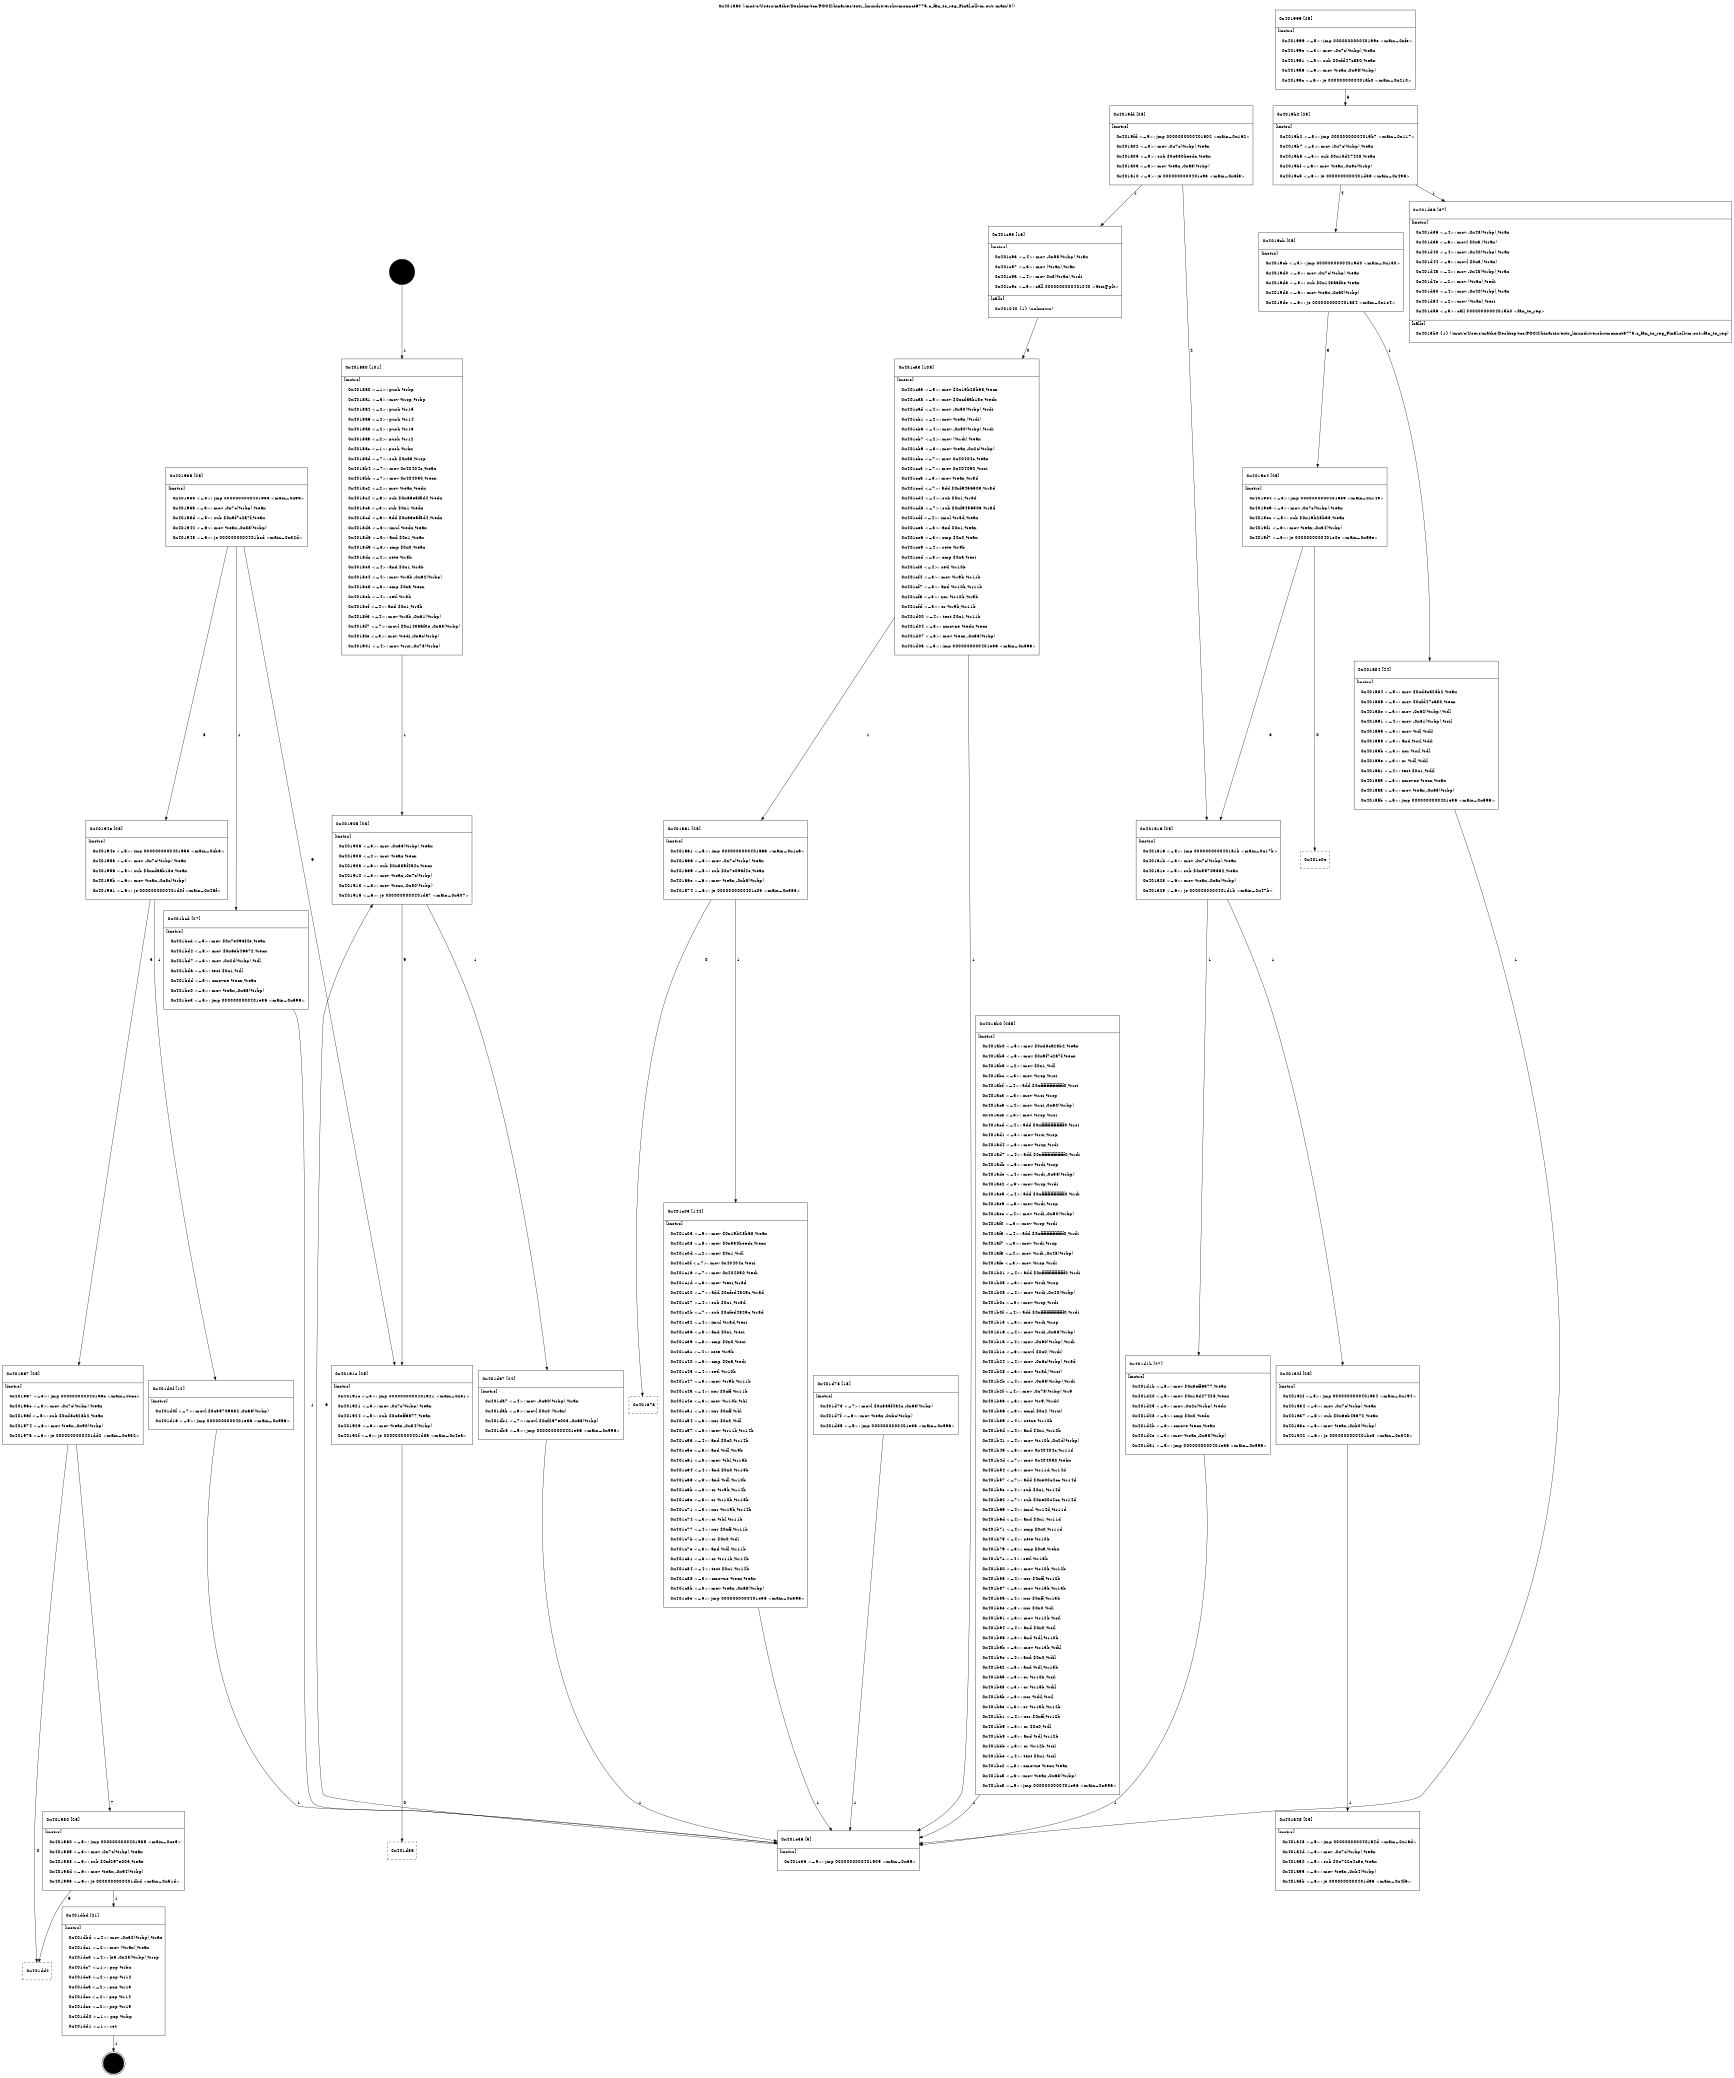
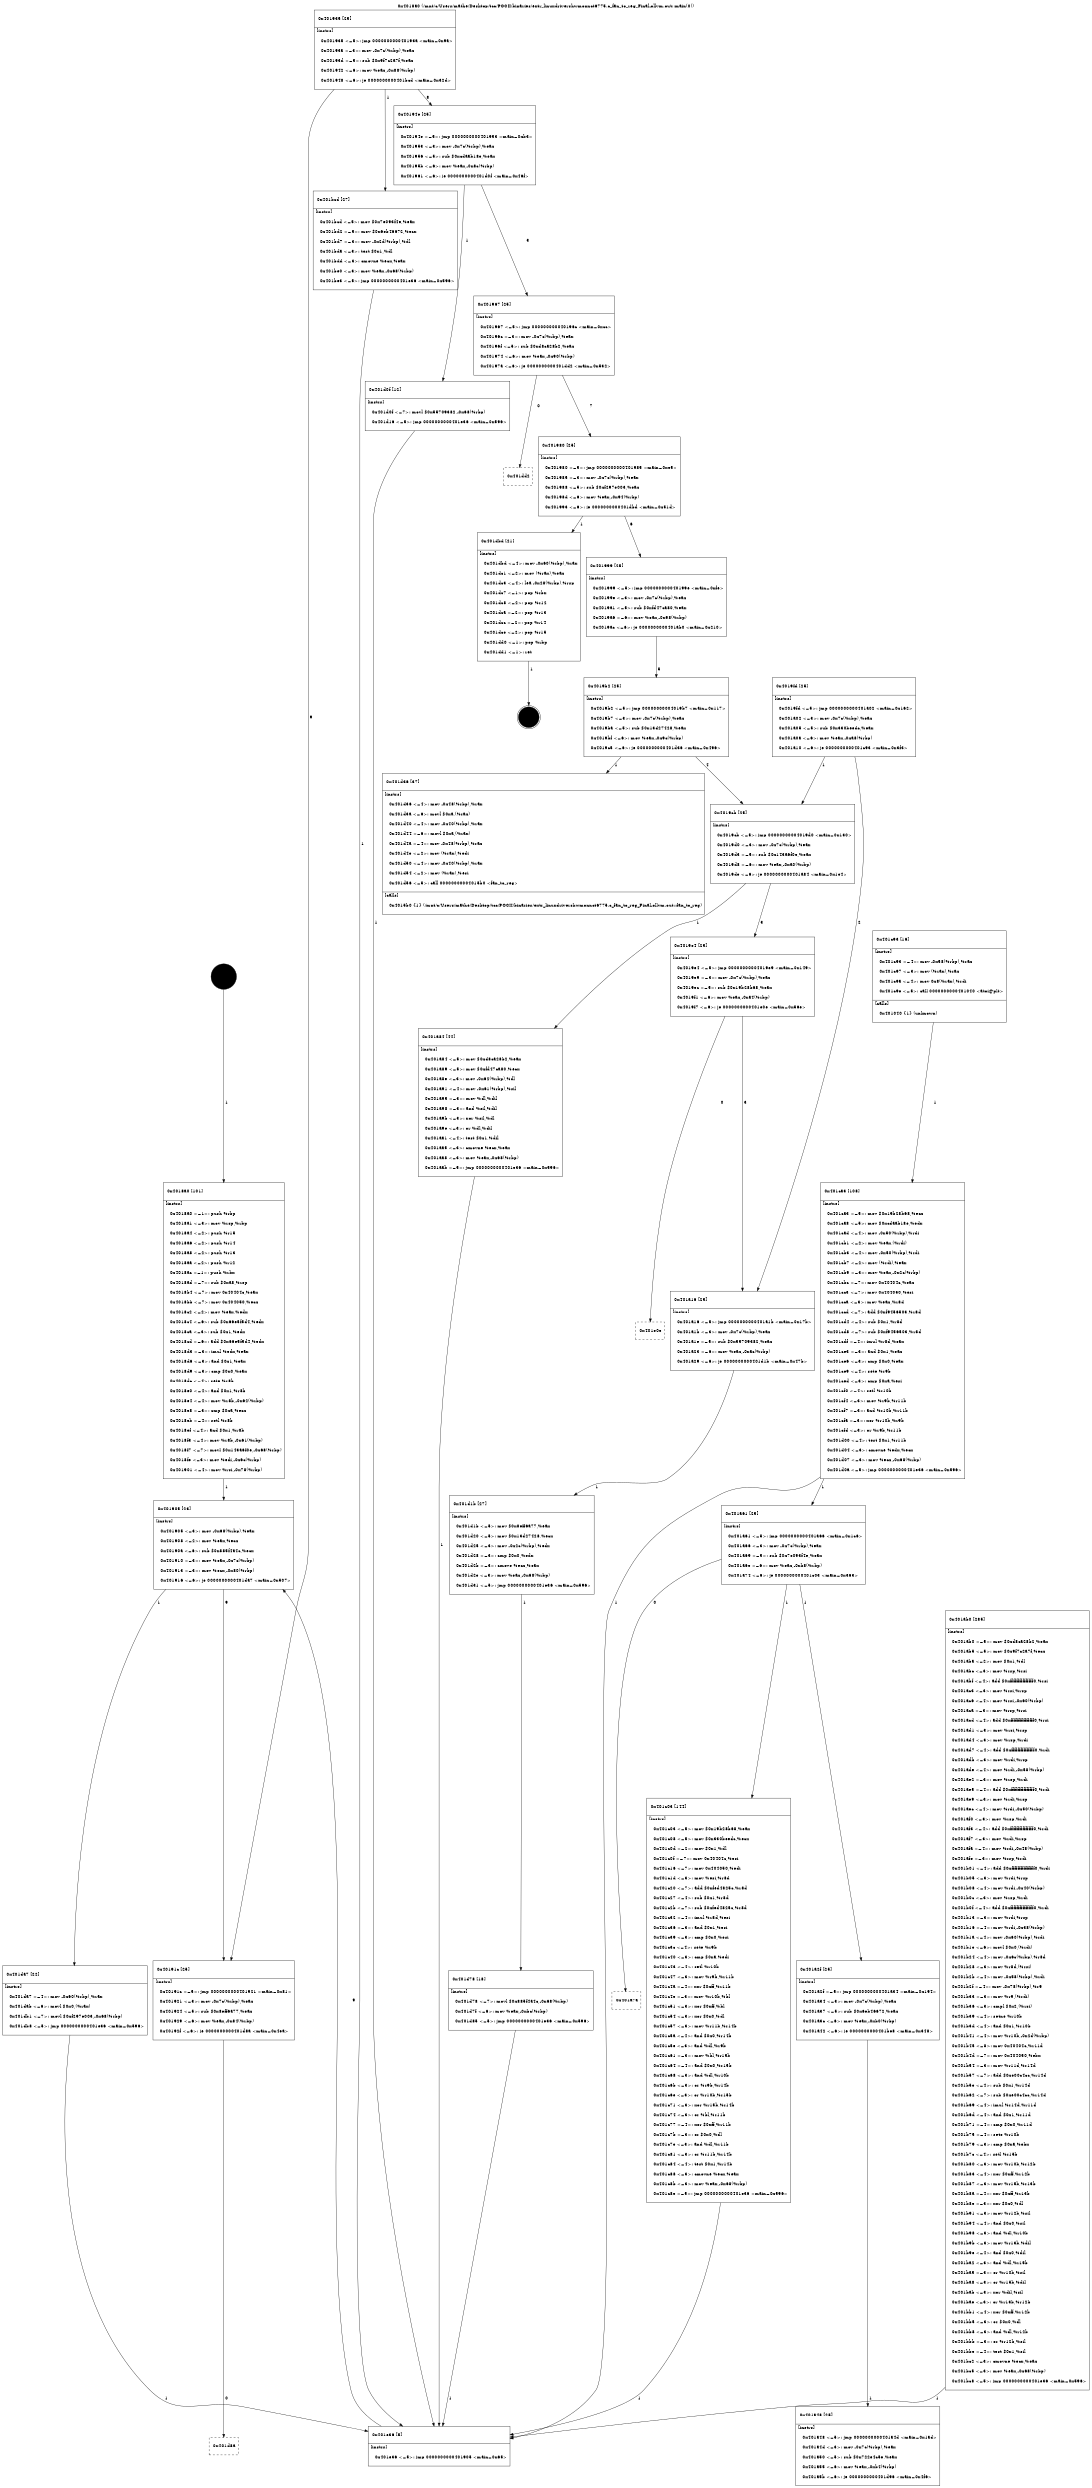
edge "0x4019fd [25]" -> "0x401c93 [16]": now "0x4019fd [25]" -> "0x4019cb [25]"
edge "0x401c93 [16]" -> "0x401ca3 [108]": label " 0" -> " 1"
edge "0x401a16 [25]" -> "0x401a2f [25]": now "0x401a61 [25]" -> "0x401a2f [25]"
edge "0x401d1b [27]" -> "0x401e36 [5]": now "0x401d1b [27]" -> "0x401d78 [18]"
edge "0x401980 [25]" -> "0x401dd2": now "0x401980 [25]" -> "0x401999 [25]"
